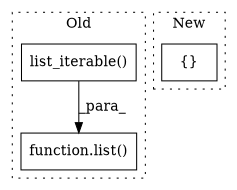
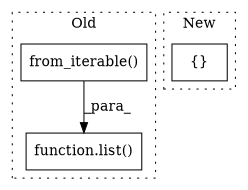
node "list_iterable()": label "list_iterable()" -> "from_iterable()"
